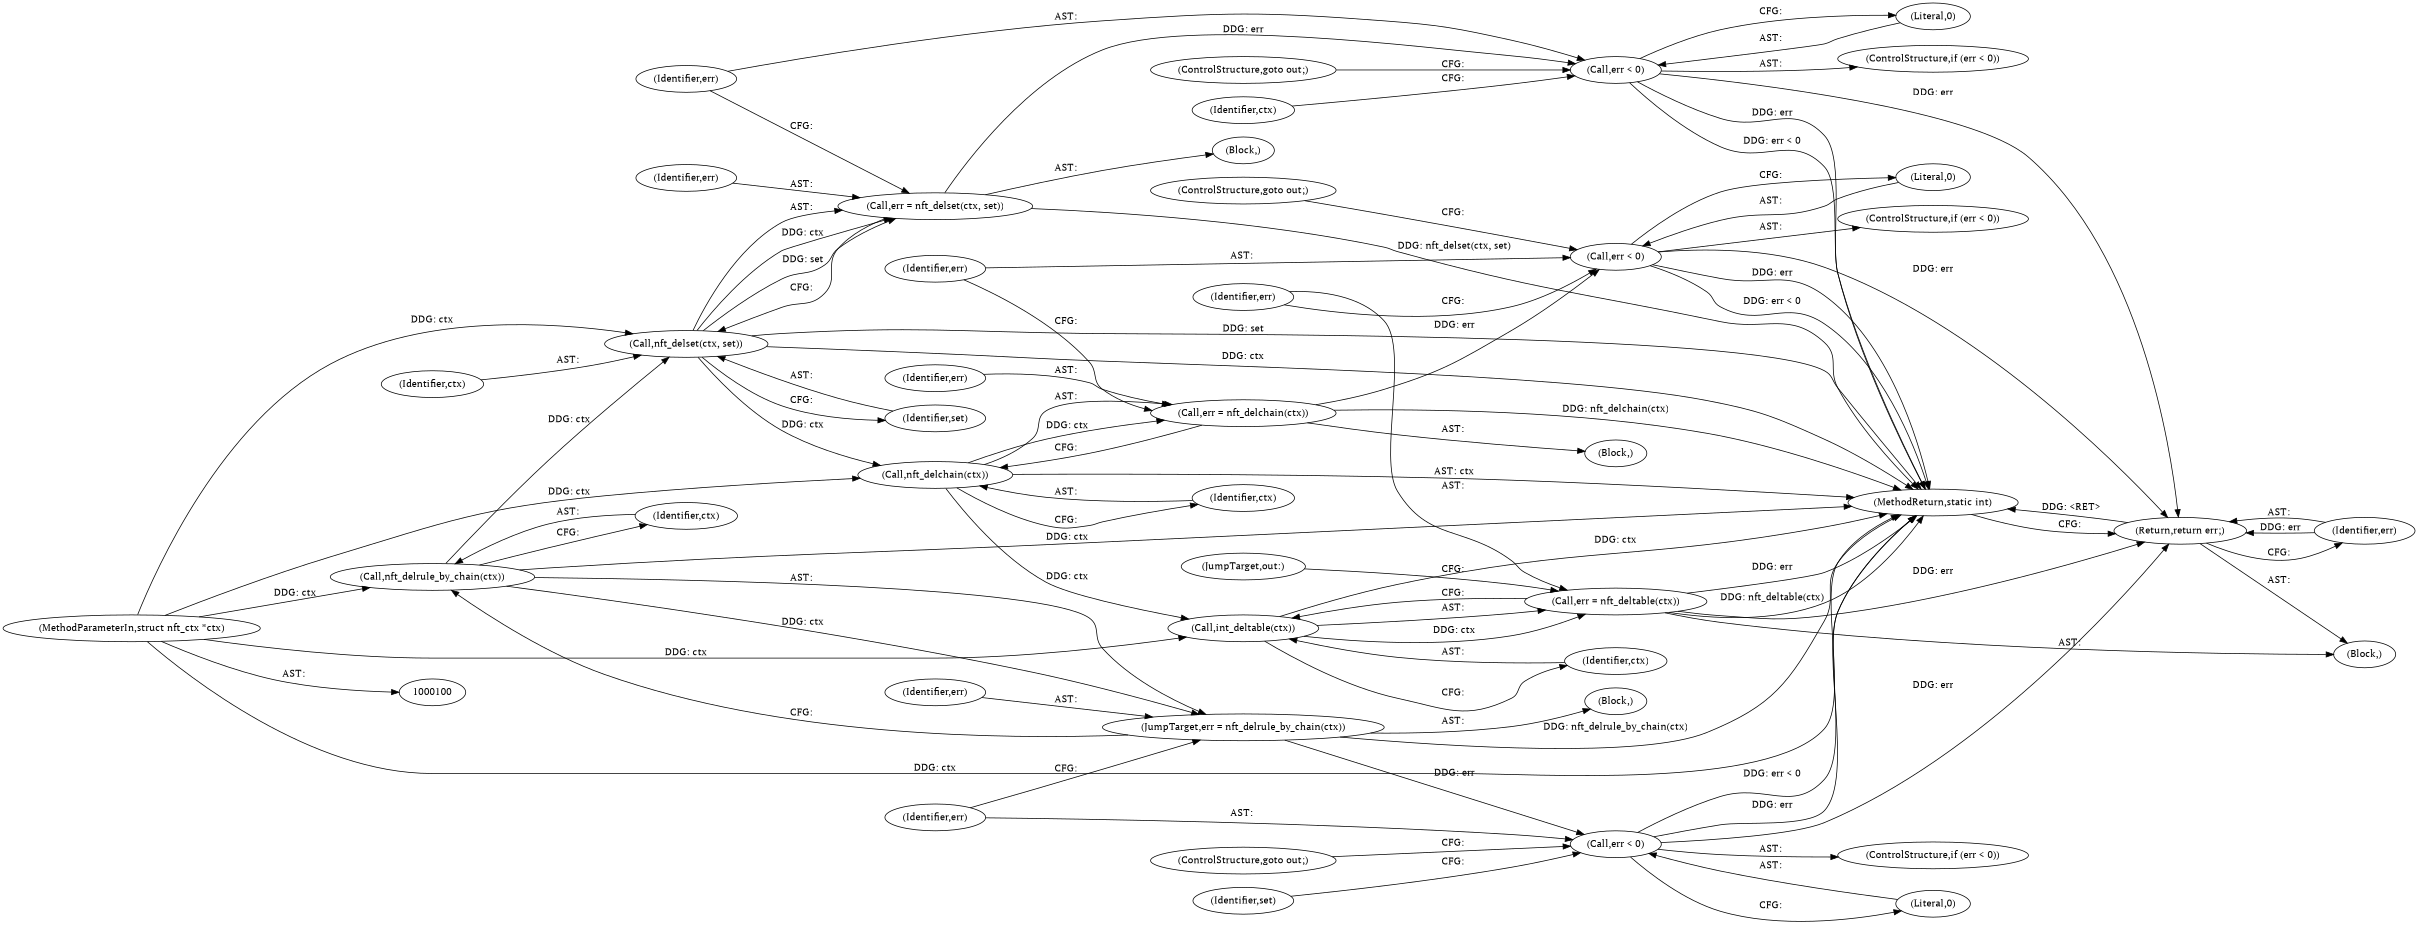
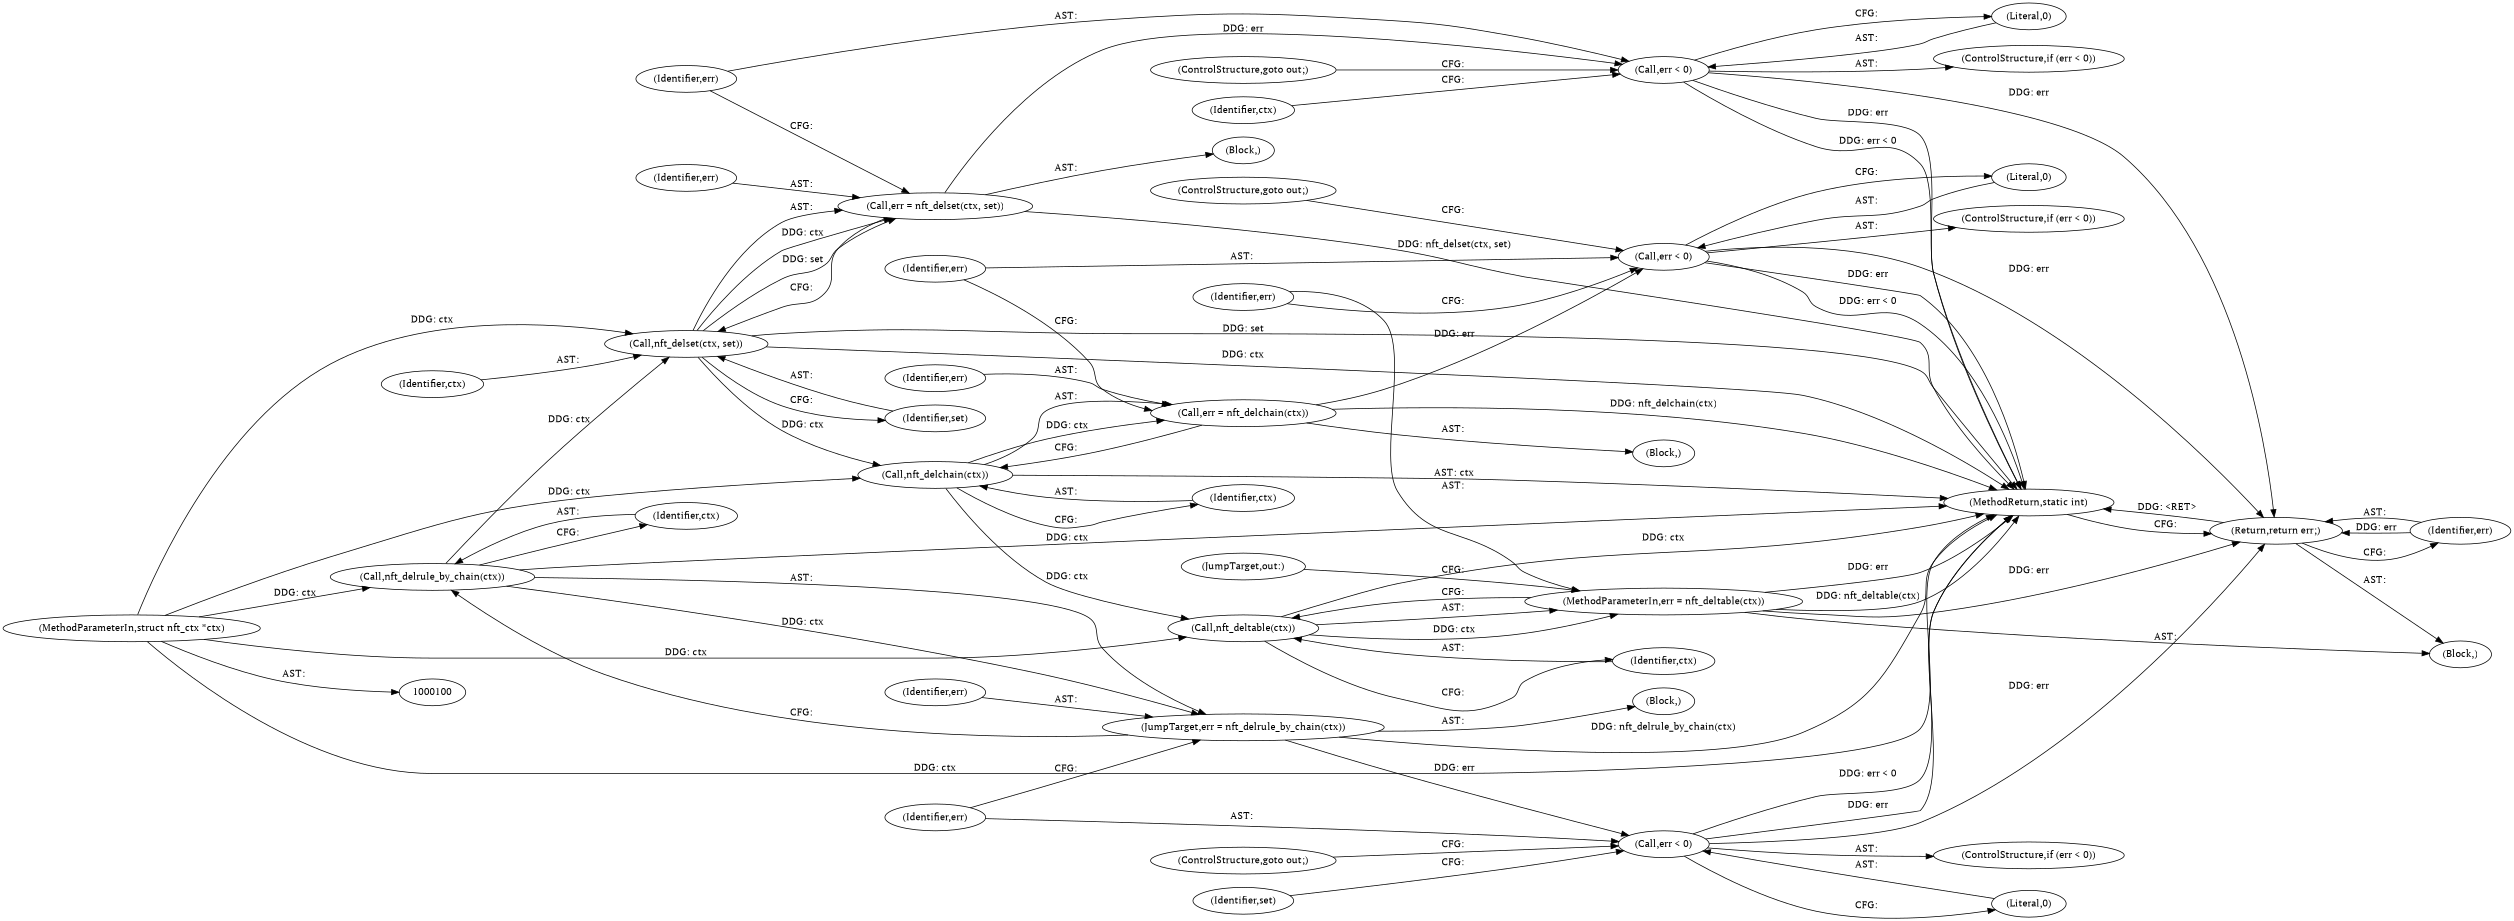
node "(Call,err = nft_deltable(ctx))": label "(Call,err = nft_deltable(ctx))" -> "(MethodParameterIn,err = nft_deltable(ctx))"
node "(Call,int_deltable(ctx))": label "(Call,int_deltable(ctx))" -> "(Call,nft_deltable(ctx))"
